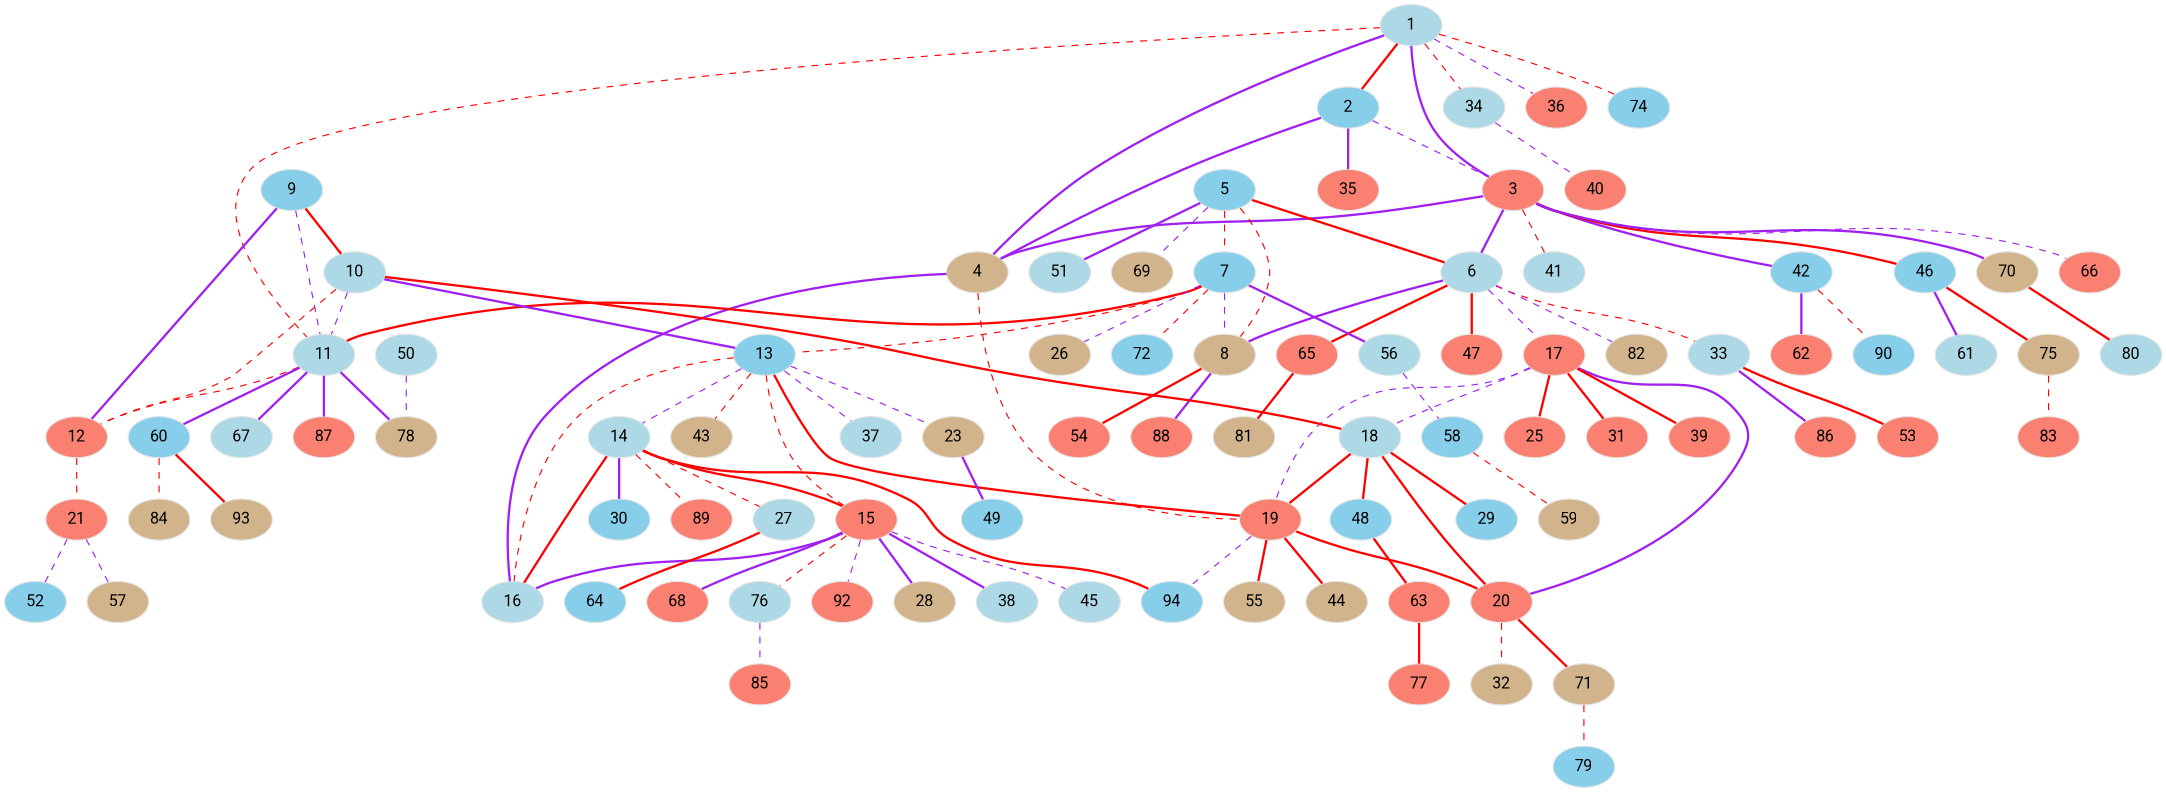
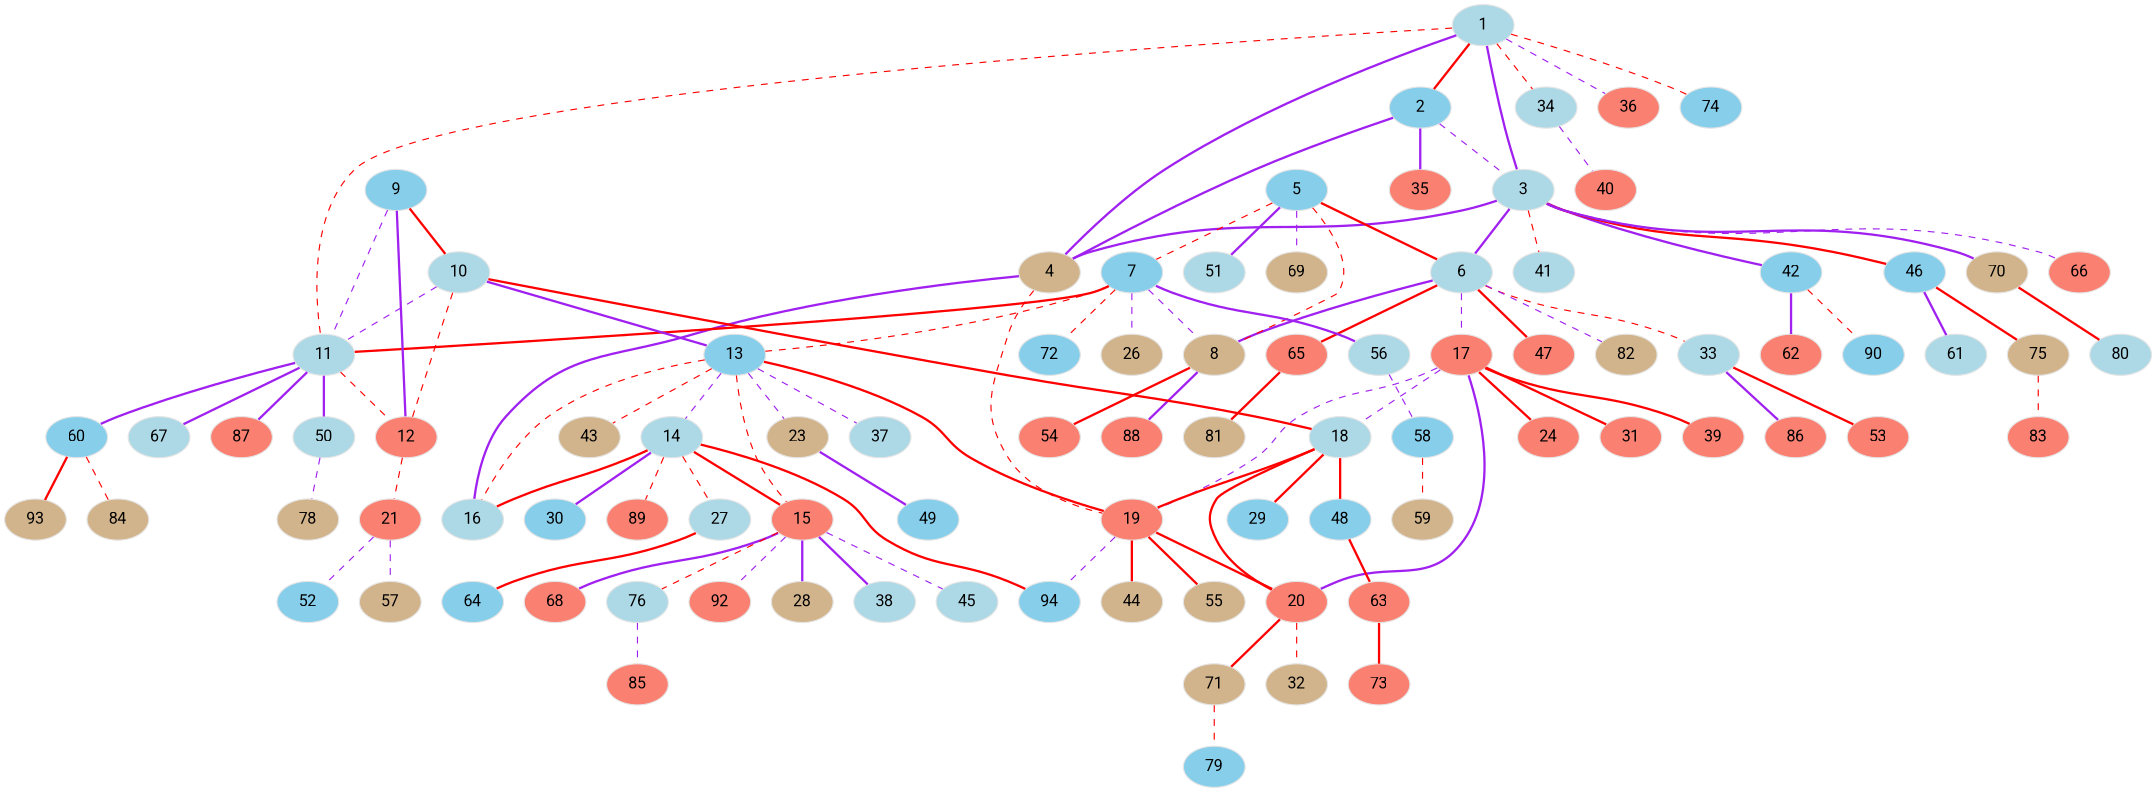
node "3": fillcolor salmon -> lightblue
edge "11" -- "78": now "11" -- "50"
node "25": label "25" -> "24"
edge "15" -- "16": removed
node "77": label "77" -> "73"
